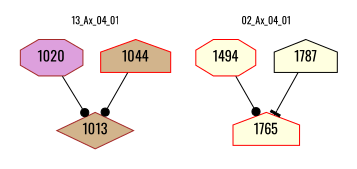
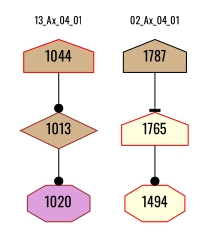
node "1787": fillcolor lightyellow -> tan
edge "1494" -> "1765": reversed
edge "1020" -> "1013": reversed
